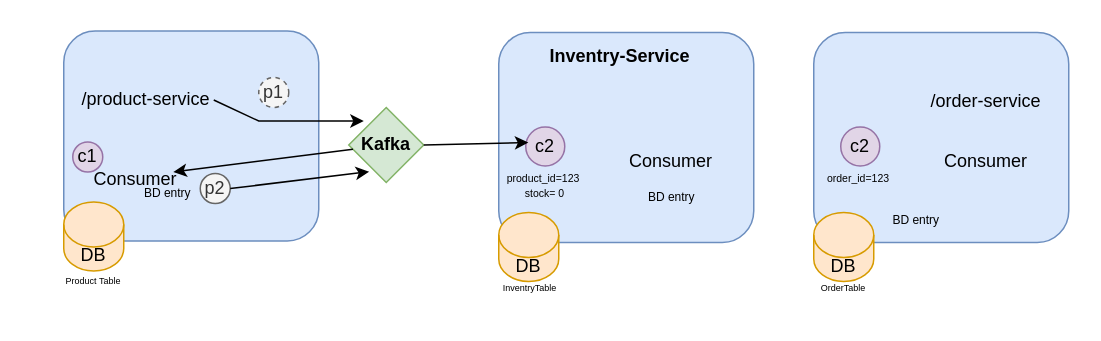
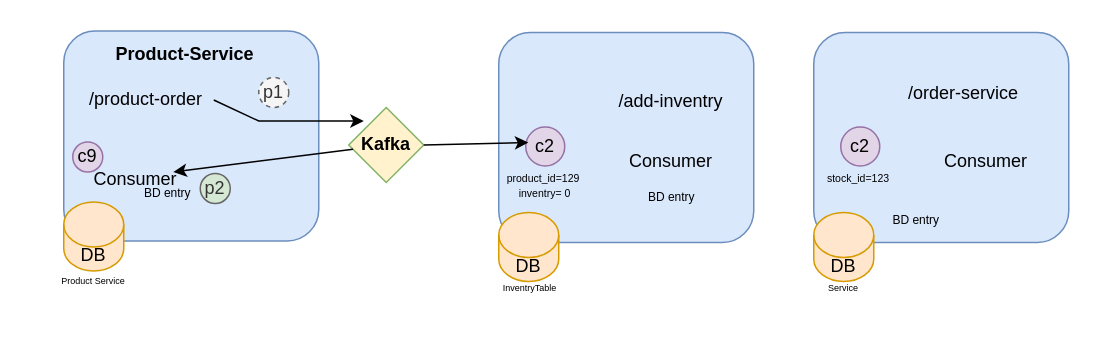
node "Product-Service": added
node "Inventry-Service": removed
node "/product-service": label "/product-service" -> "/product-order"
node "/add-inventry": added
node "/order-service": moved (986, 101) -> (964, 94)
node "Kafka": fillcolor #d5e8d4 -> #fff2cc
node "c1": label "c1" -> "c9"
node "product_id=123": label "product_id=123" -> "product_id=129"
node "order_id=123": label "order_id=123" -> "stock_id=123"
edge "p2" -> "Kafka": removed
node "p2": fillcolor #f5f5f5 -> #d5e8d4
node "stock= 0": label "stock= 0" -> "inventry= 0"
node "Product Table": label "Product Table" -> "Product Service"
node "OrderTable": label "OrderTable" -> "Service"
